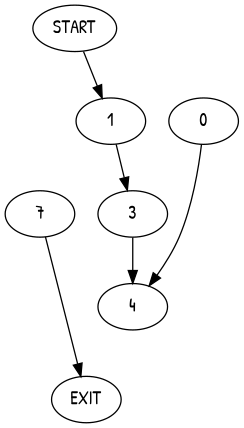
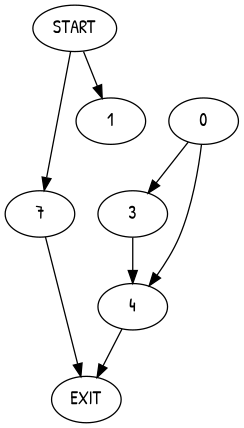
edge "START" -> "7": added
edge "1" -> "3": now "0" -> "3"
edge "4" -> "EXIT": added
